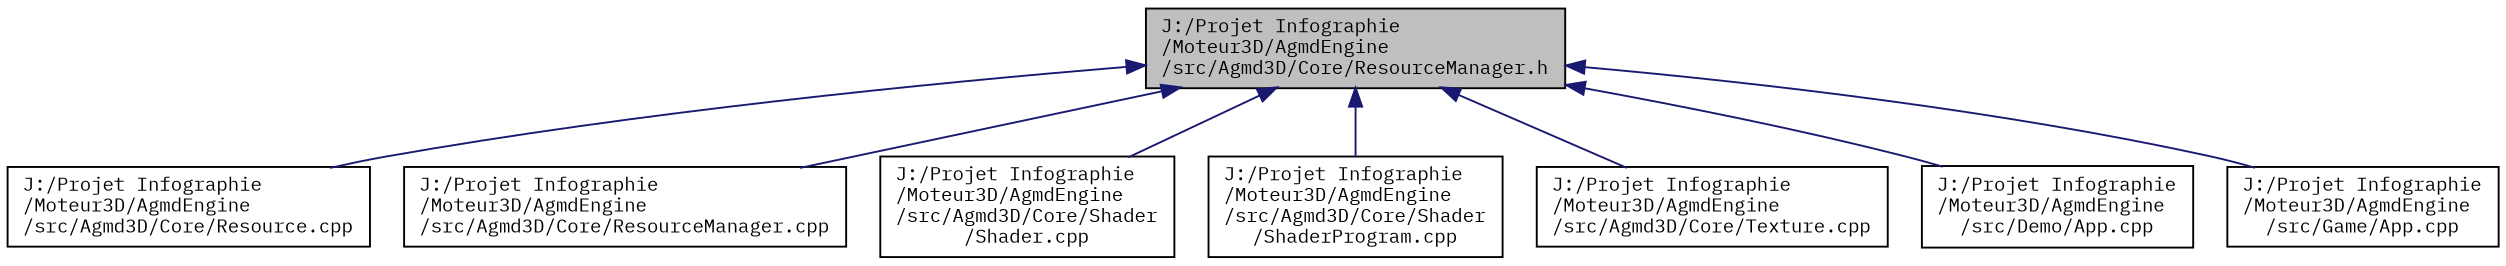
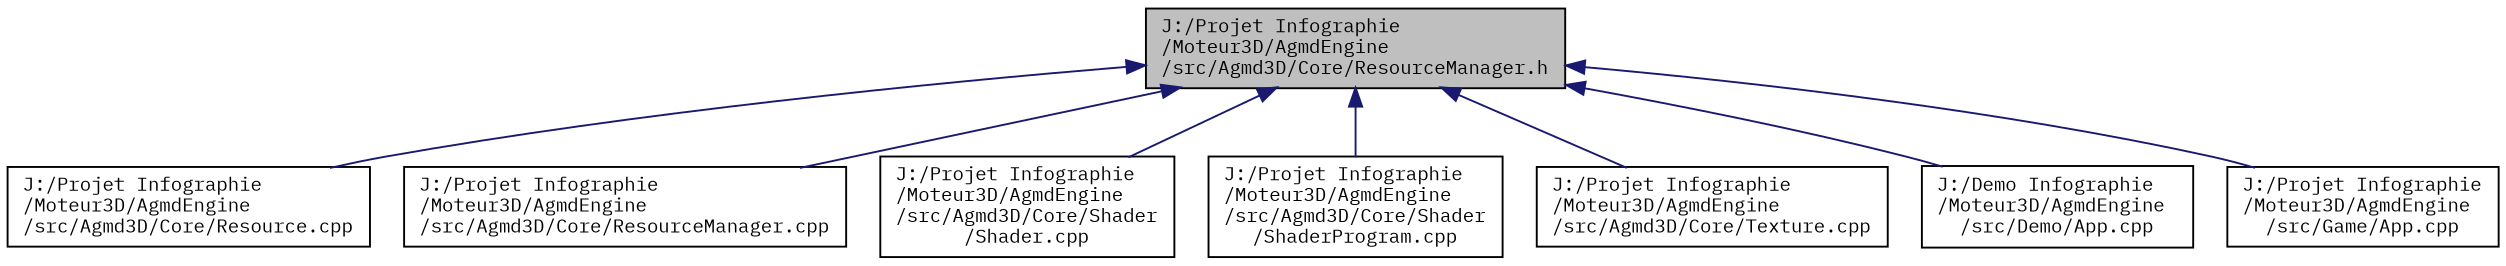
node "J:/Projet Infographie /Moteur3D/AgmdEngine /src/Demo/App.cpp": label "J:/Projet Infographie /Moteur3D/AgmdEngine /src/Demo/App.cpp" -> "J:/Demo Infographie /Moteur3D/AgmdEngine /src/Demo/App.cpp"
